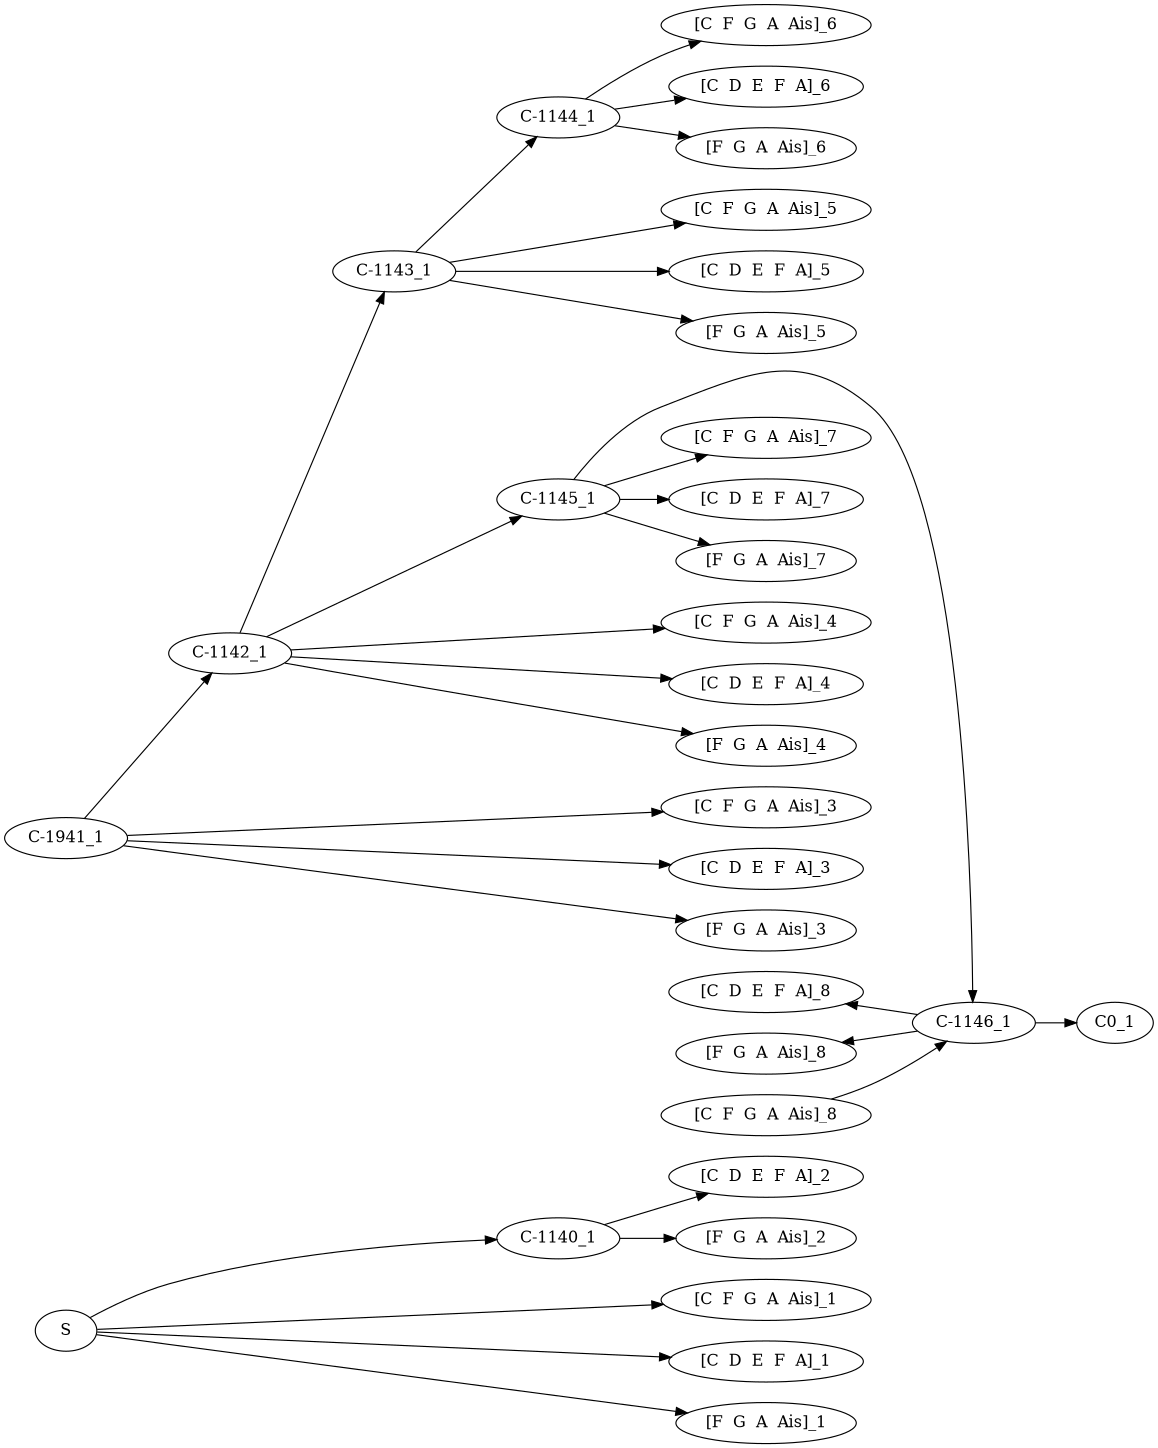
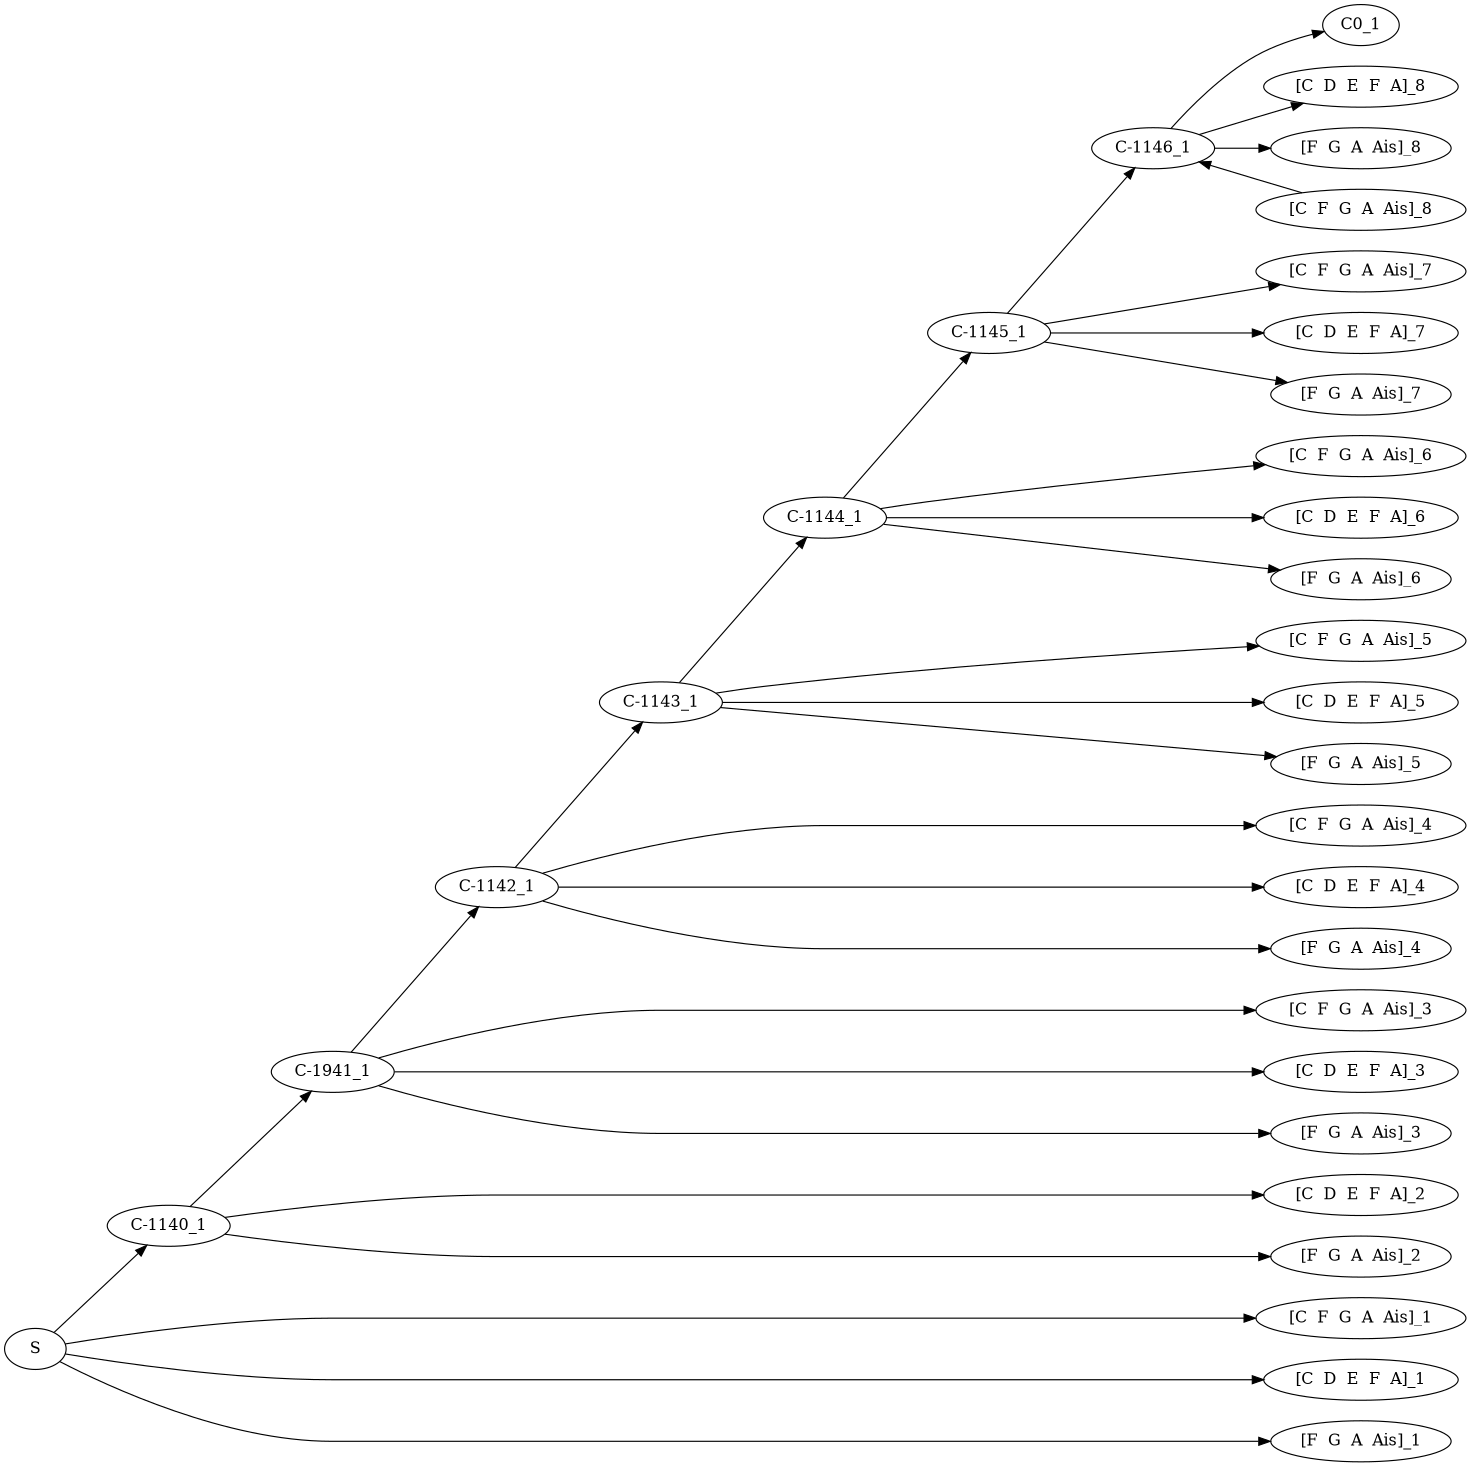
edge "C-1142_1" -> "C-1145_1": now "C-1144_1" -> "C-1145_1"
edge "C-1140_1" -> "C-1941_1": added
